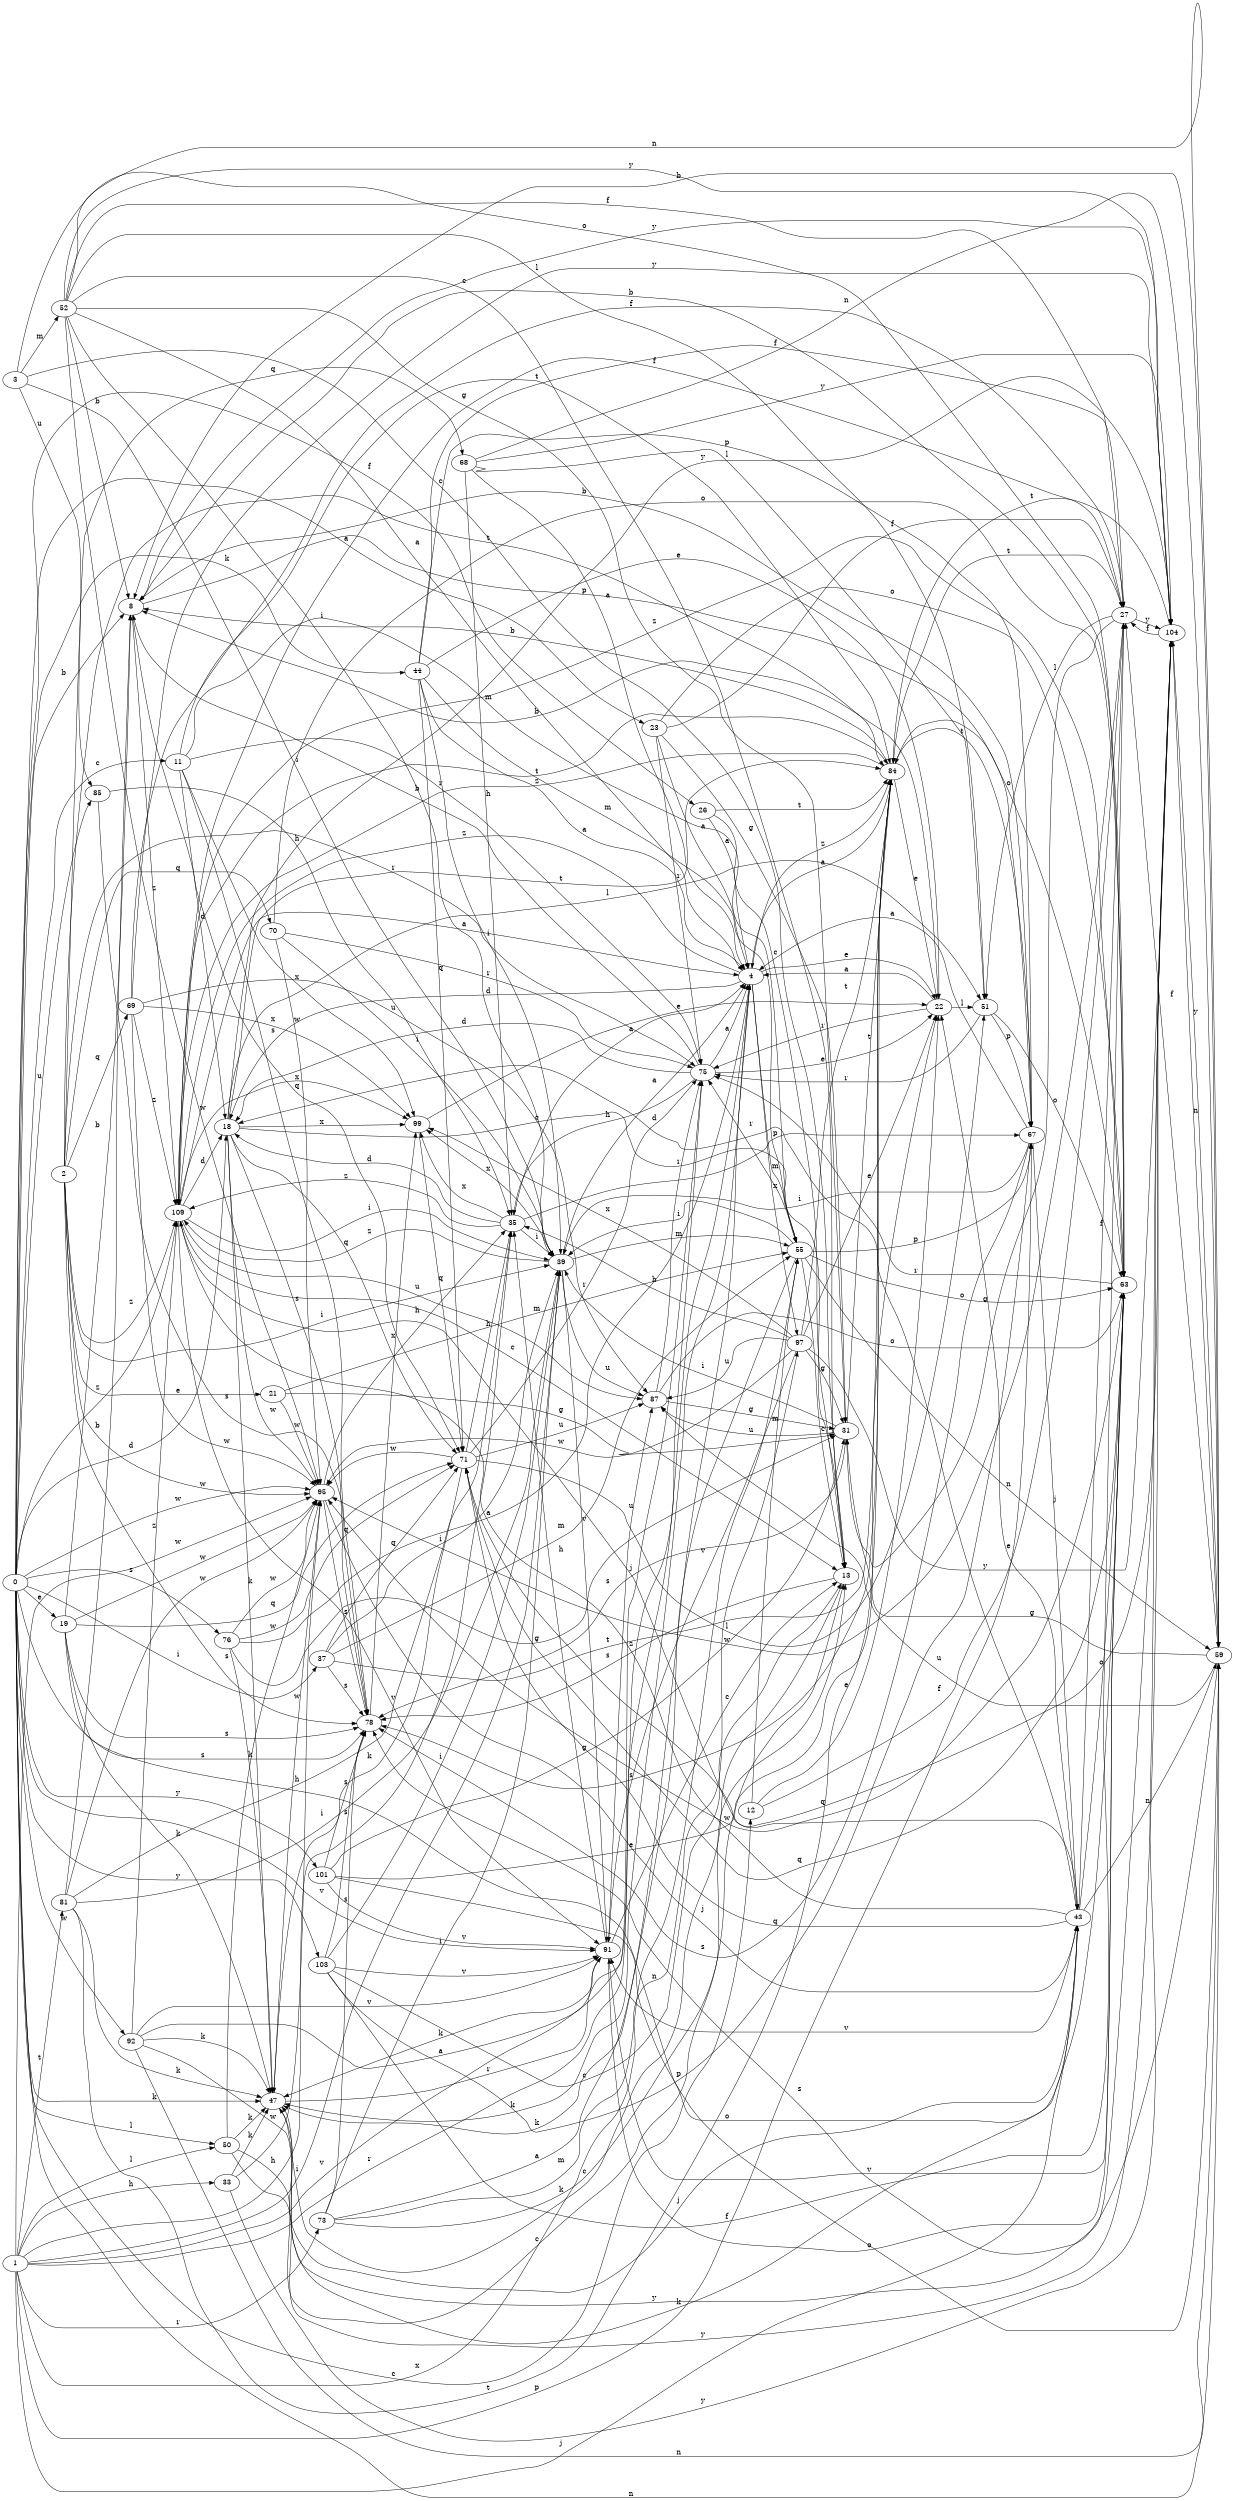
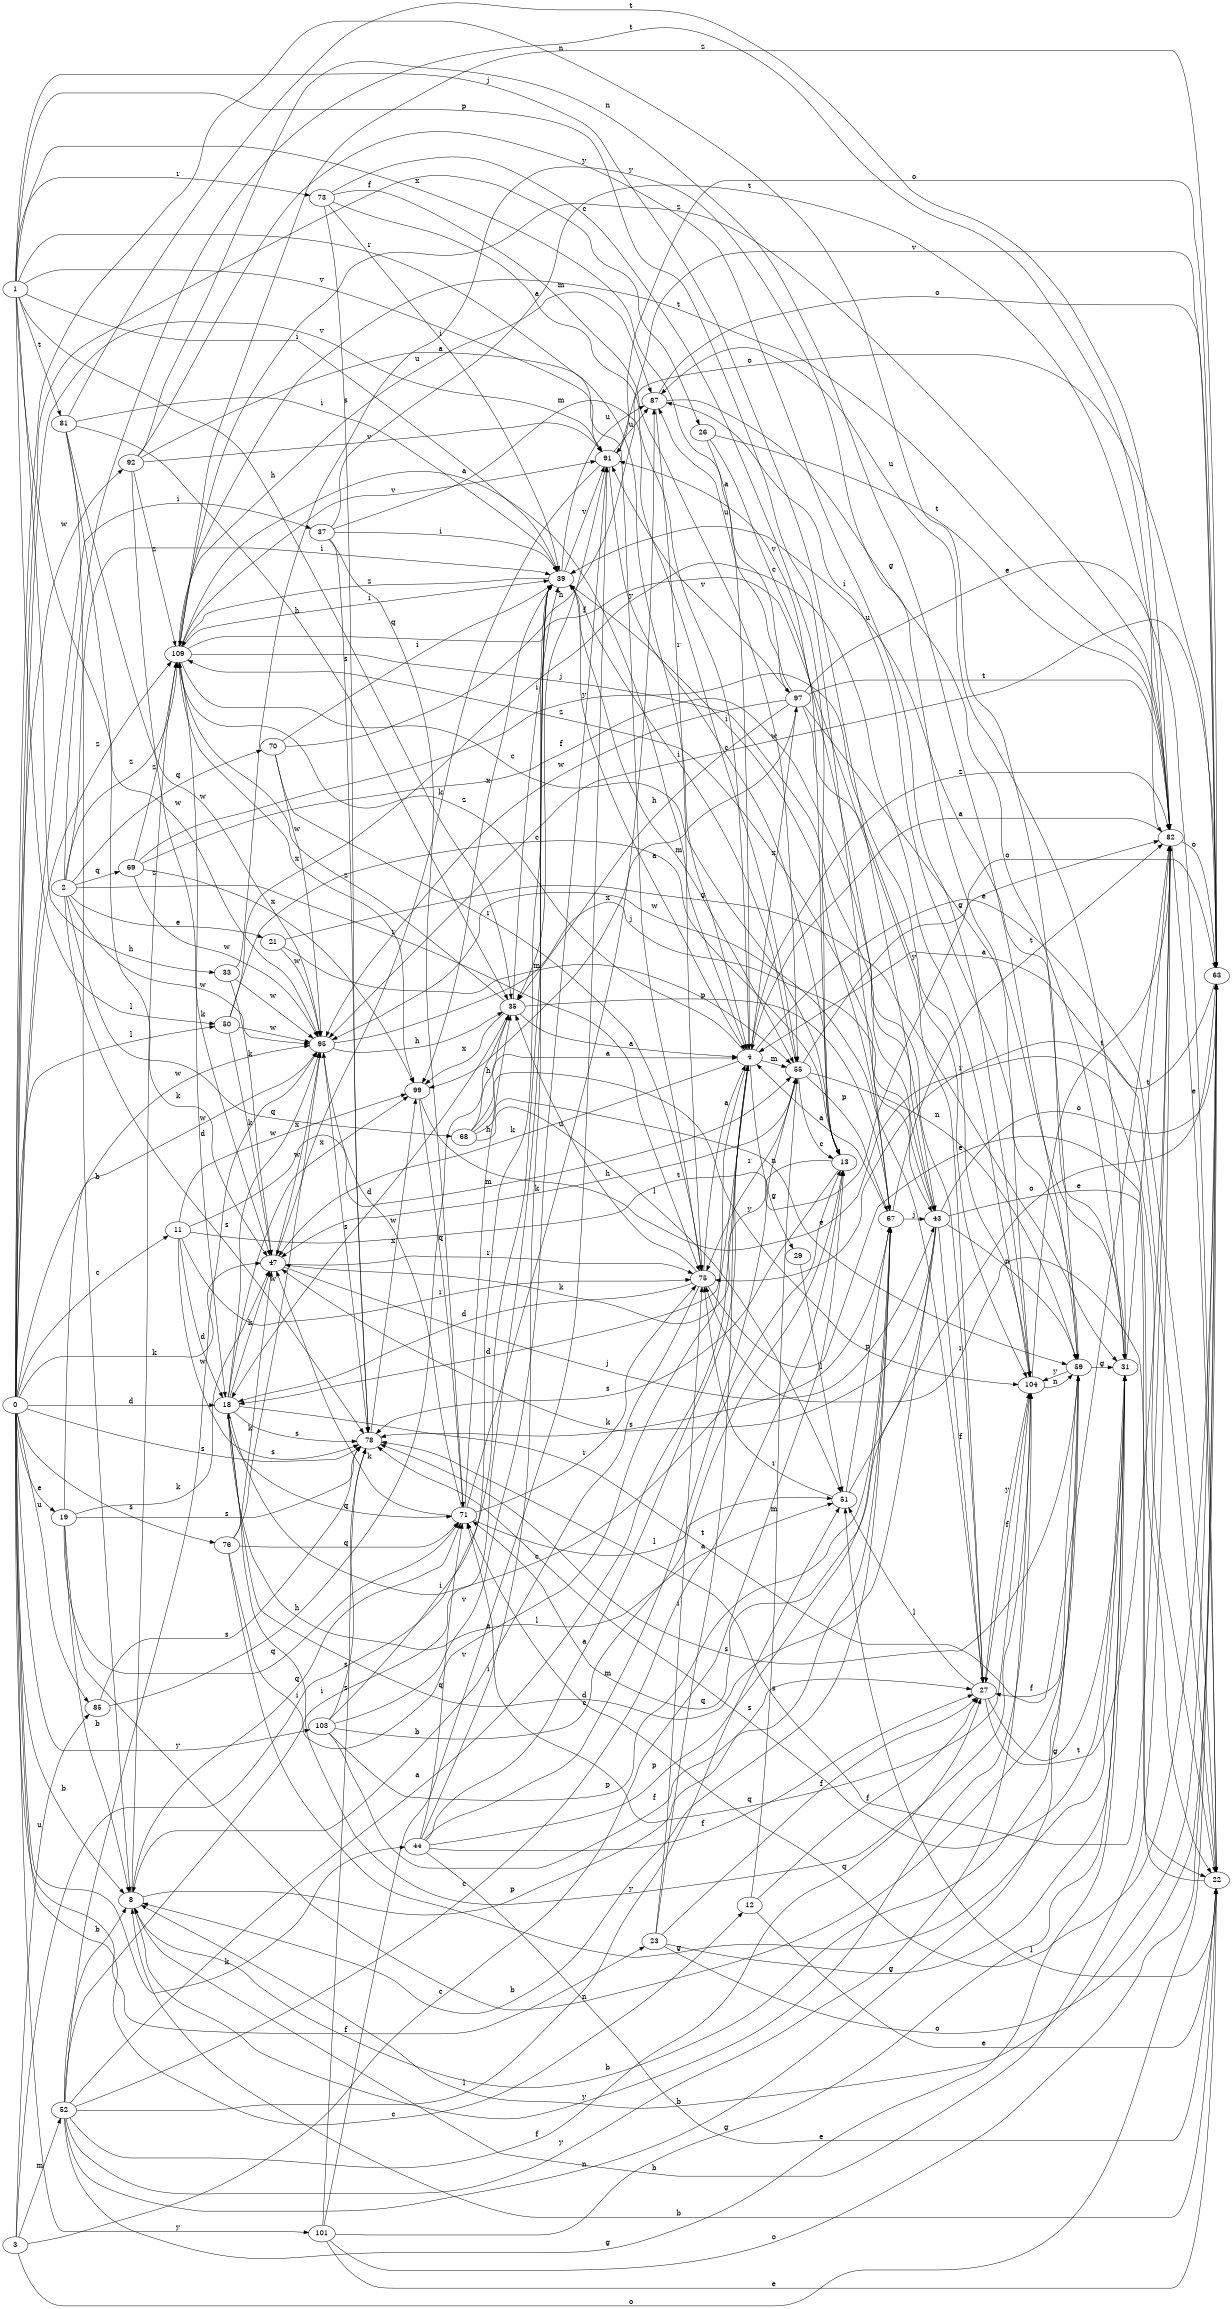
edge "0" -> "23": label "a" -> "f"
node "84": label "84" -> "82"
edge "69" -> "87": removed, label "u"
node "29": added
